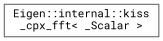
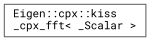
node "Eigen::internal::kiss _cpx_fft< _Scalar >": label "Eigen::internal::kiss _cpx_fft< _Scalar >" -> "Eigen::cpx::kiss _cpx_fft< _Scalar >"
